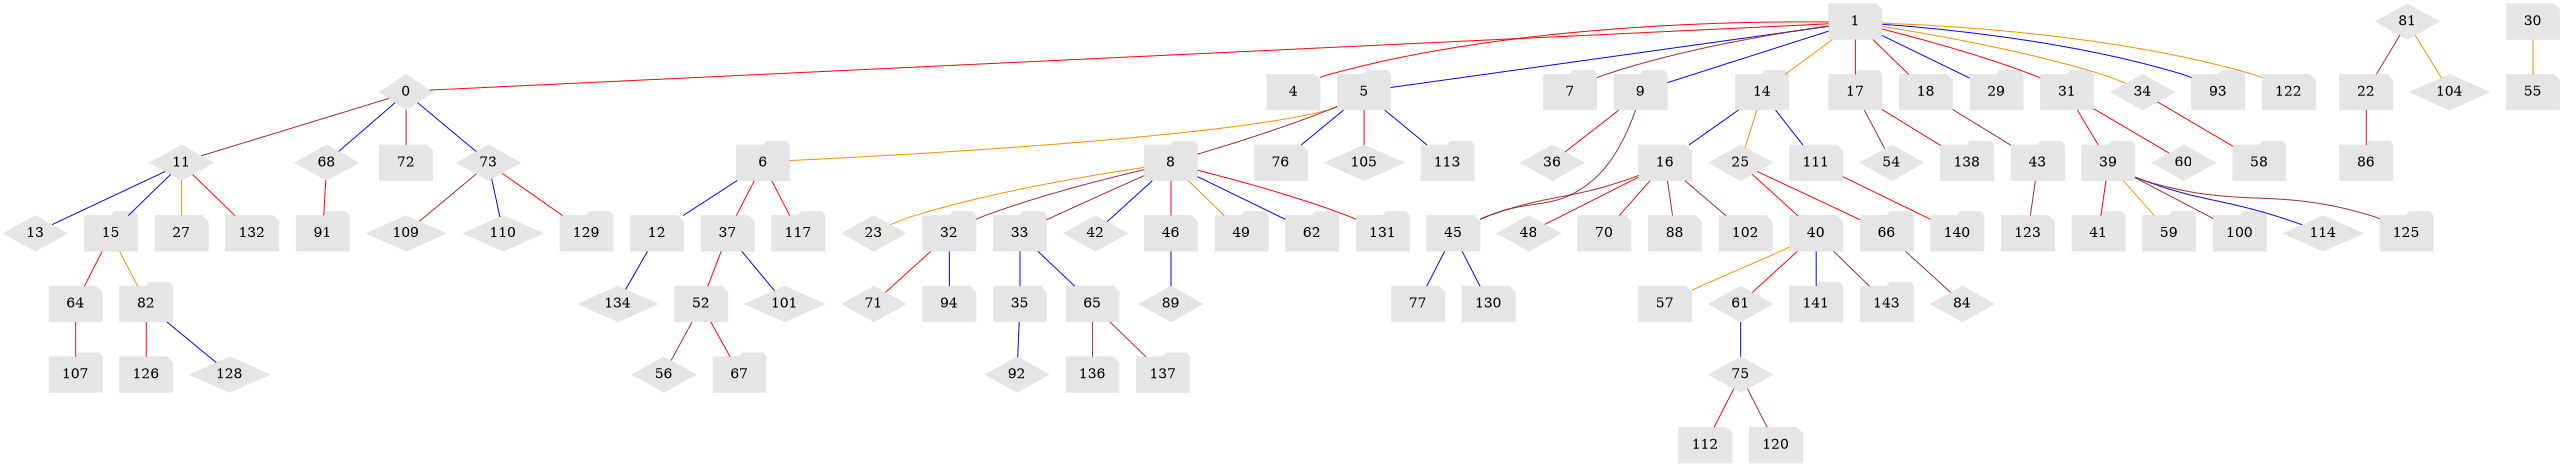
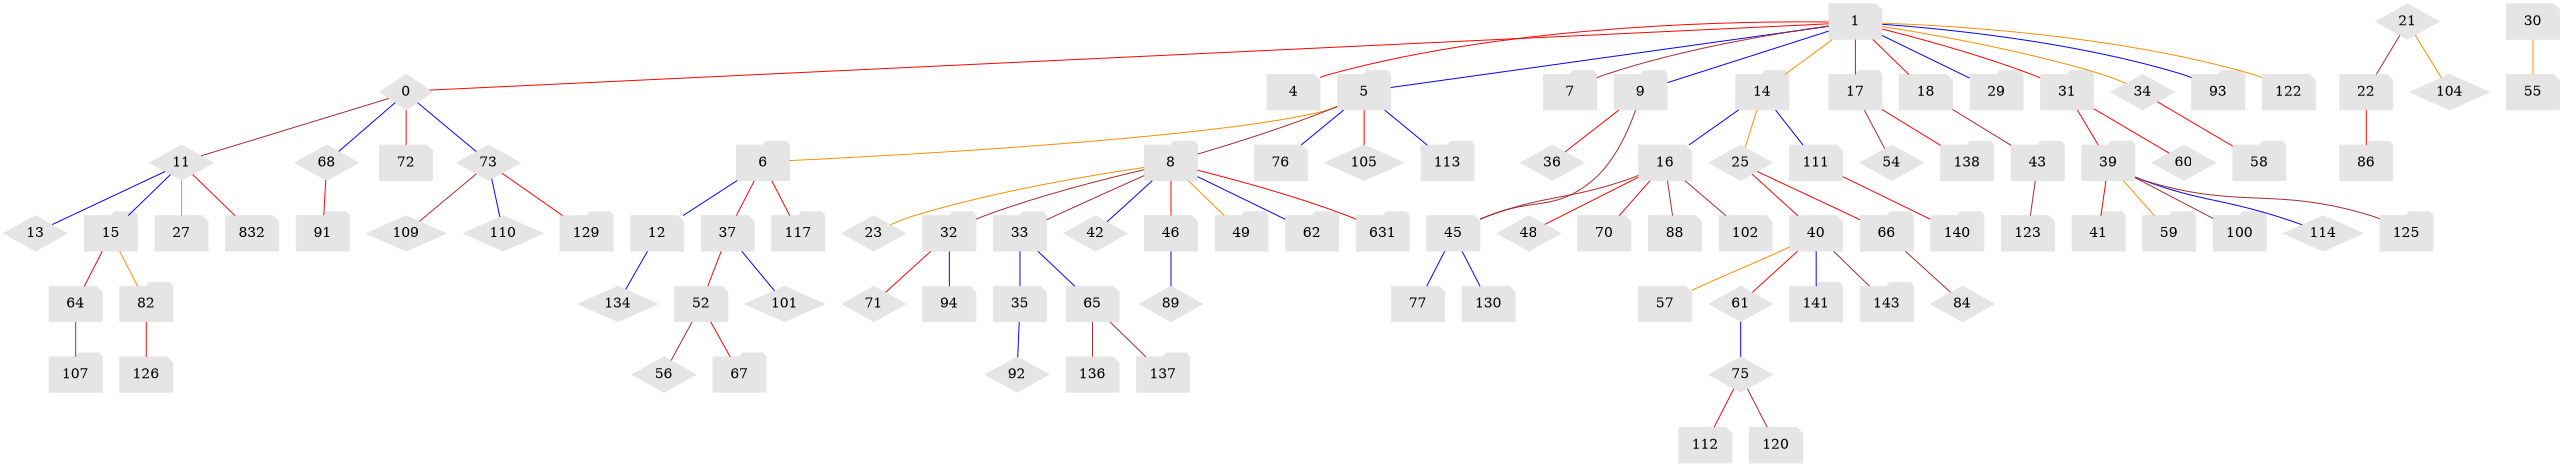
node "81": label "81" -> "21"
node "132": label "132" -> "832"
node "131": label "131" -> "631"
node "128": removed
